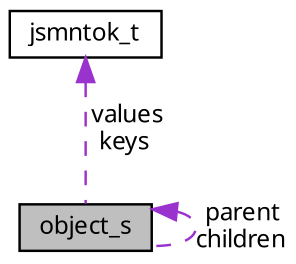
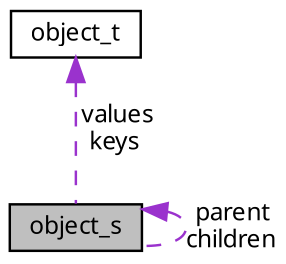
node "jsmntok_t": label "jsmntok_t" -> "object_t"
